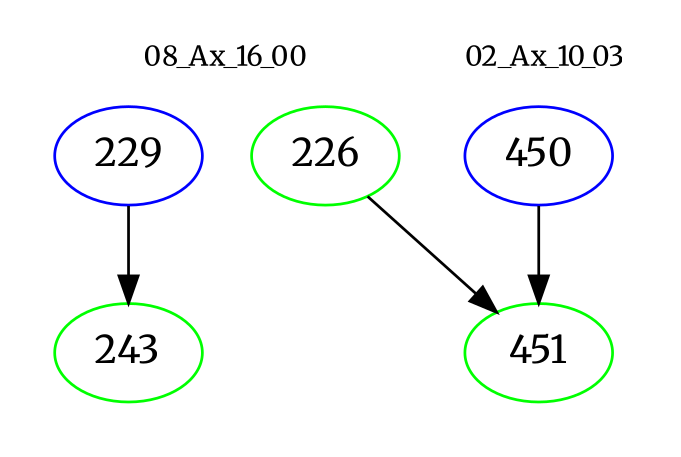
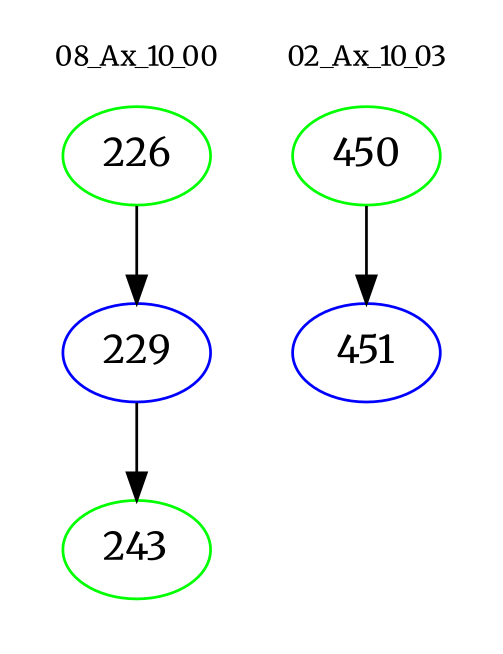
cluster "08_Ax_16_00": label "08_Ax_16_00" -> "08_Ax_10_00"
node "450": color blue -> green
edge "226" -> "451": now "226" -> "229"
node "451": color green -> blue
